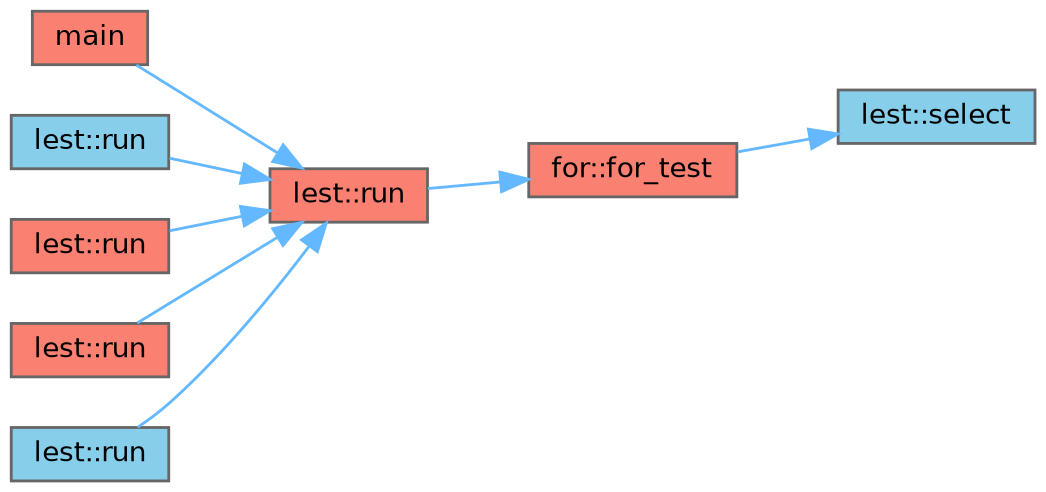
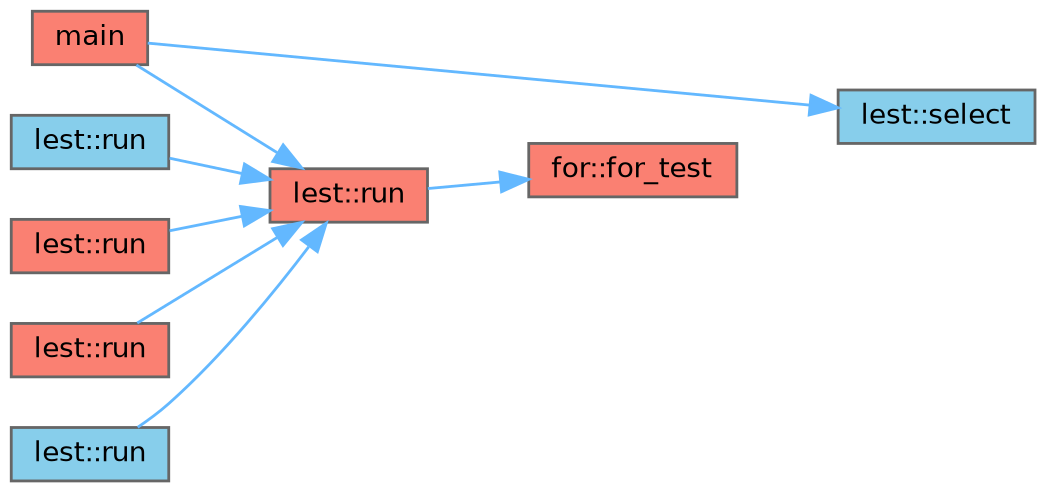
edge "for::for_test" -> "lest::select": now "main" -> "lest::select"
